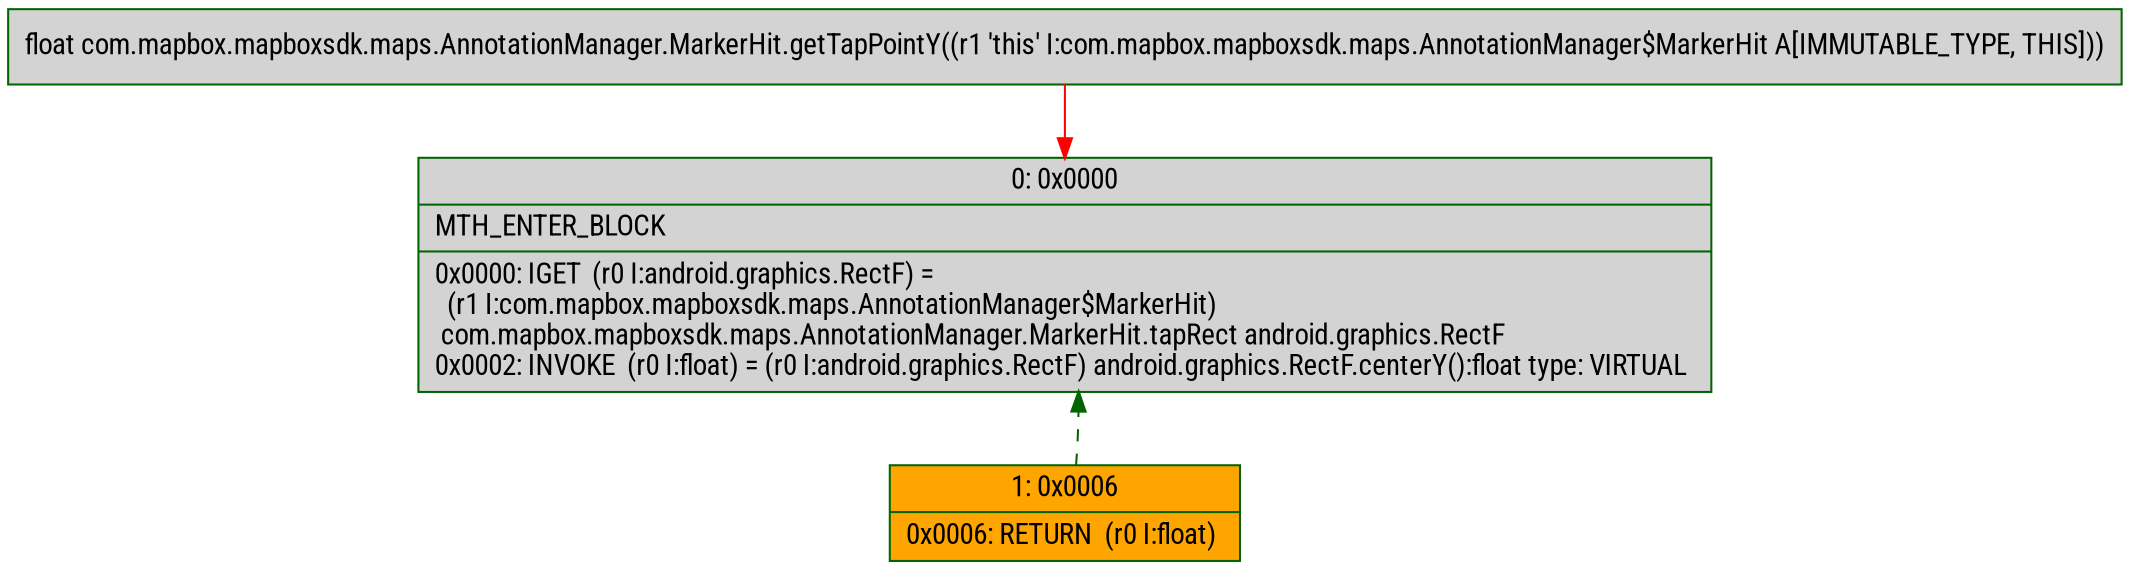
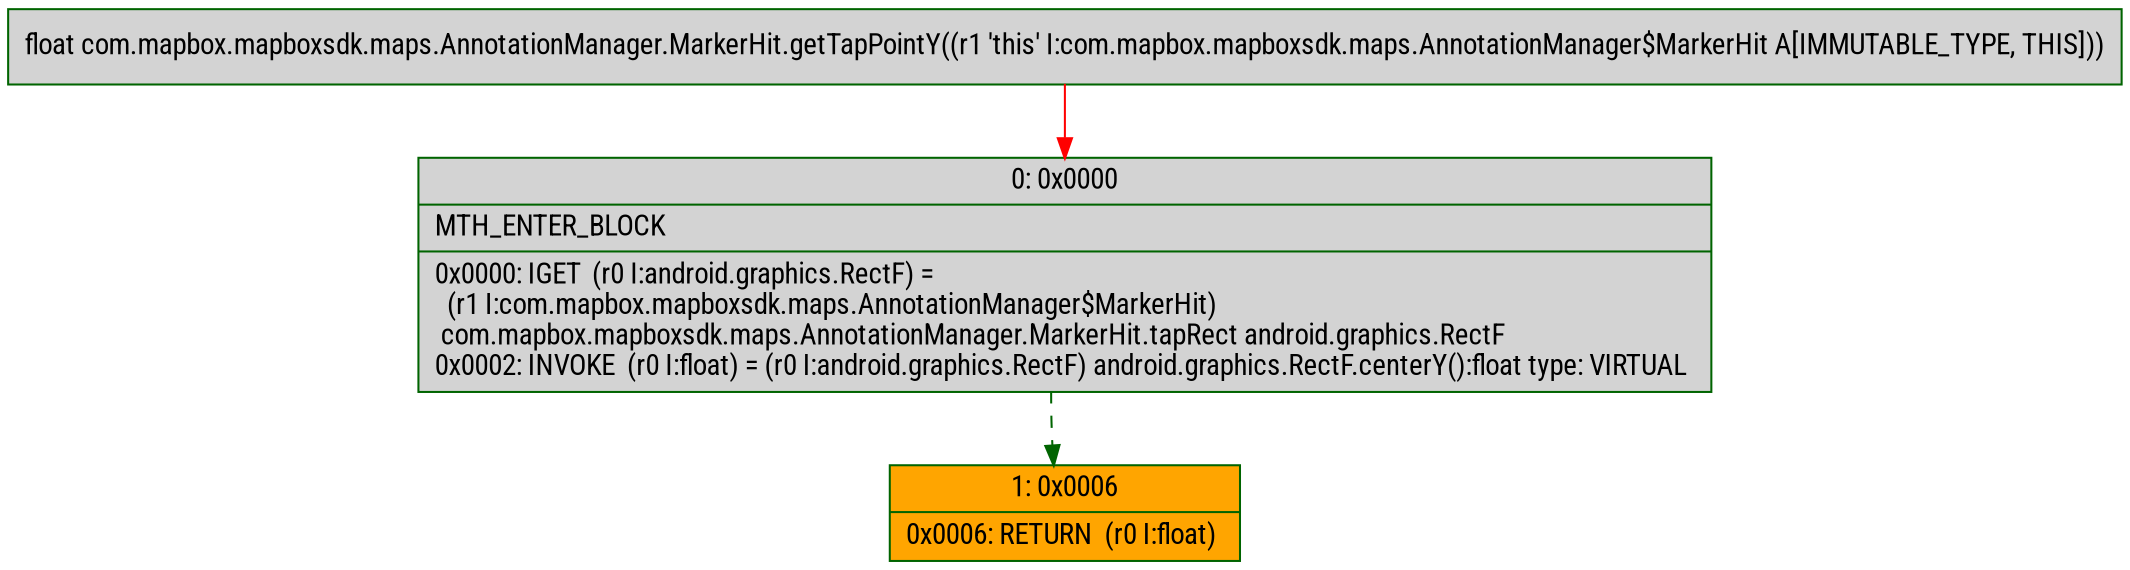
edge "1: 0x0006" -> "0: 0x0000": reversed
